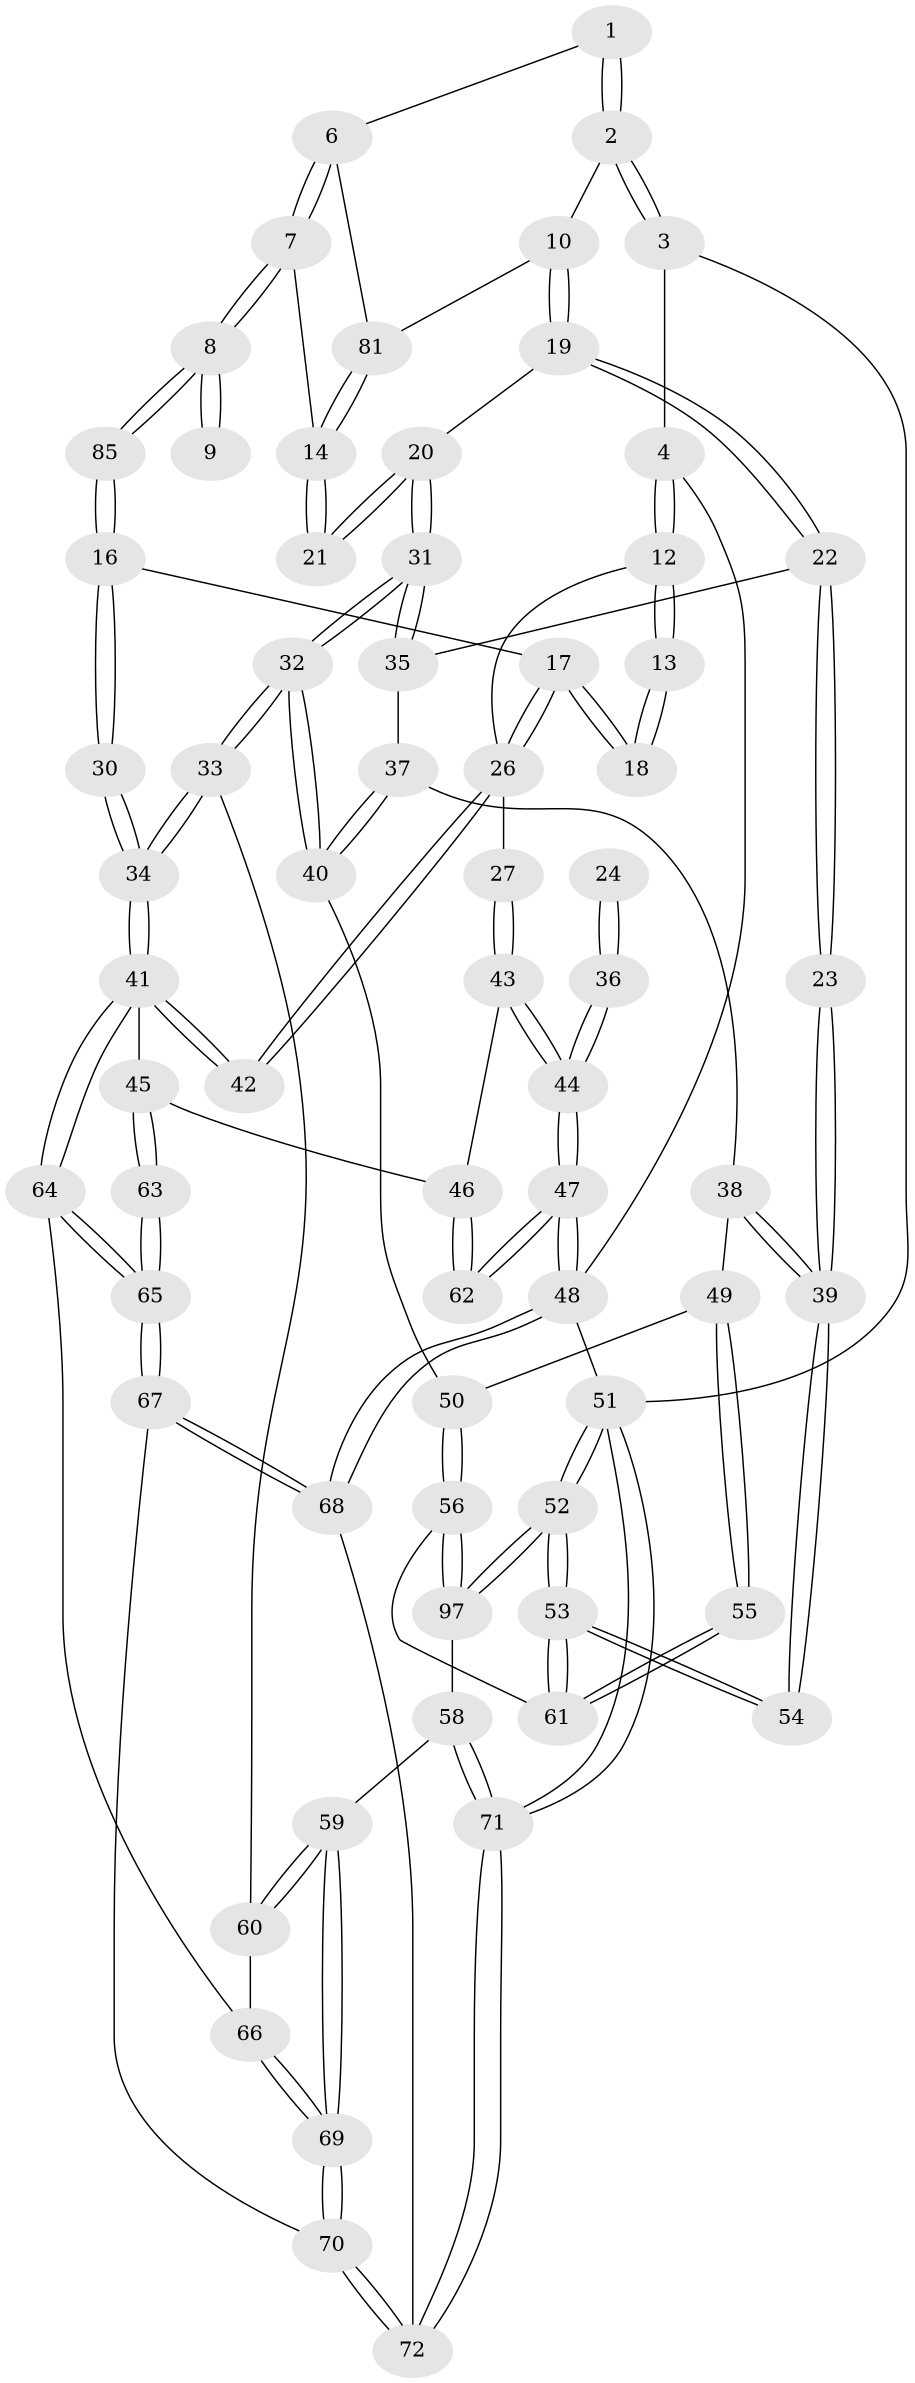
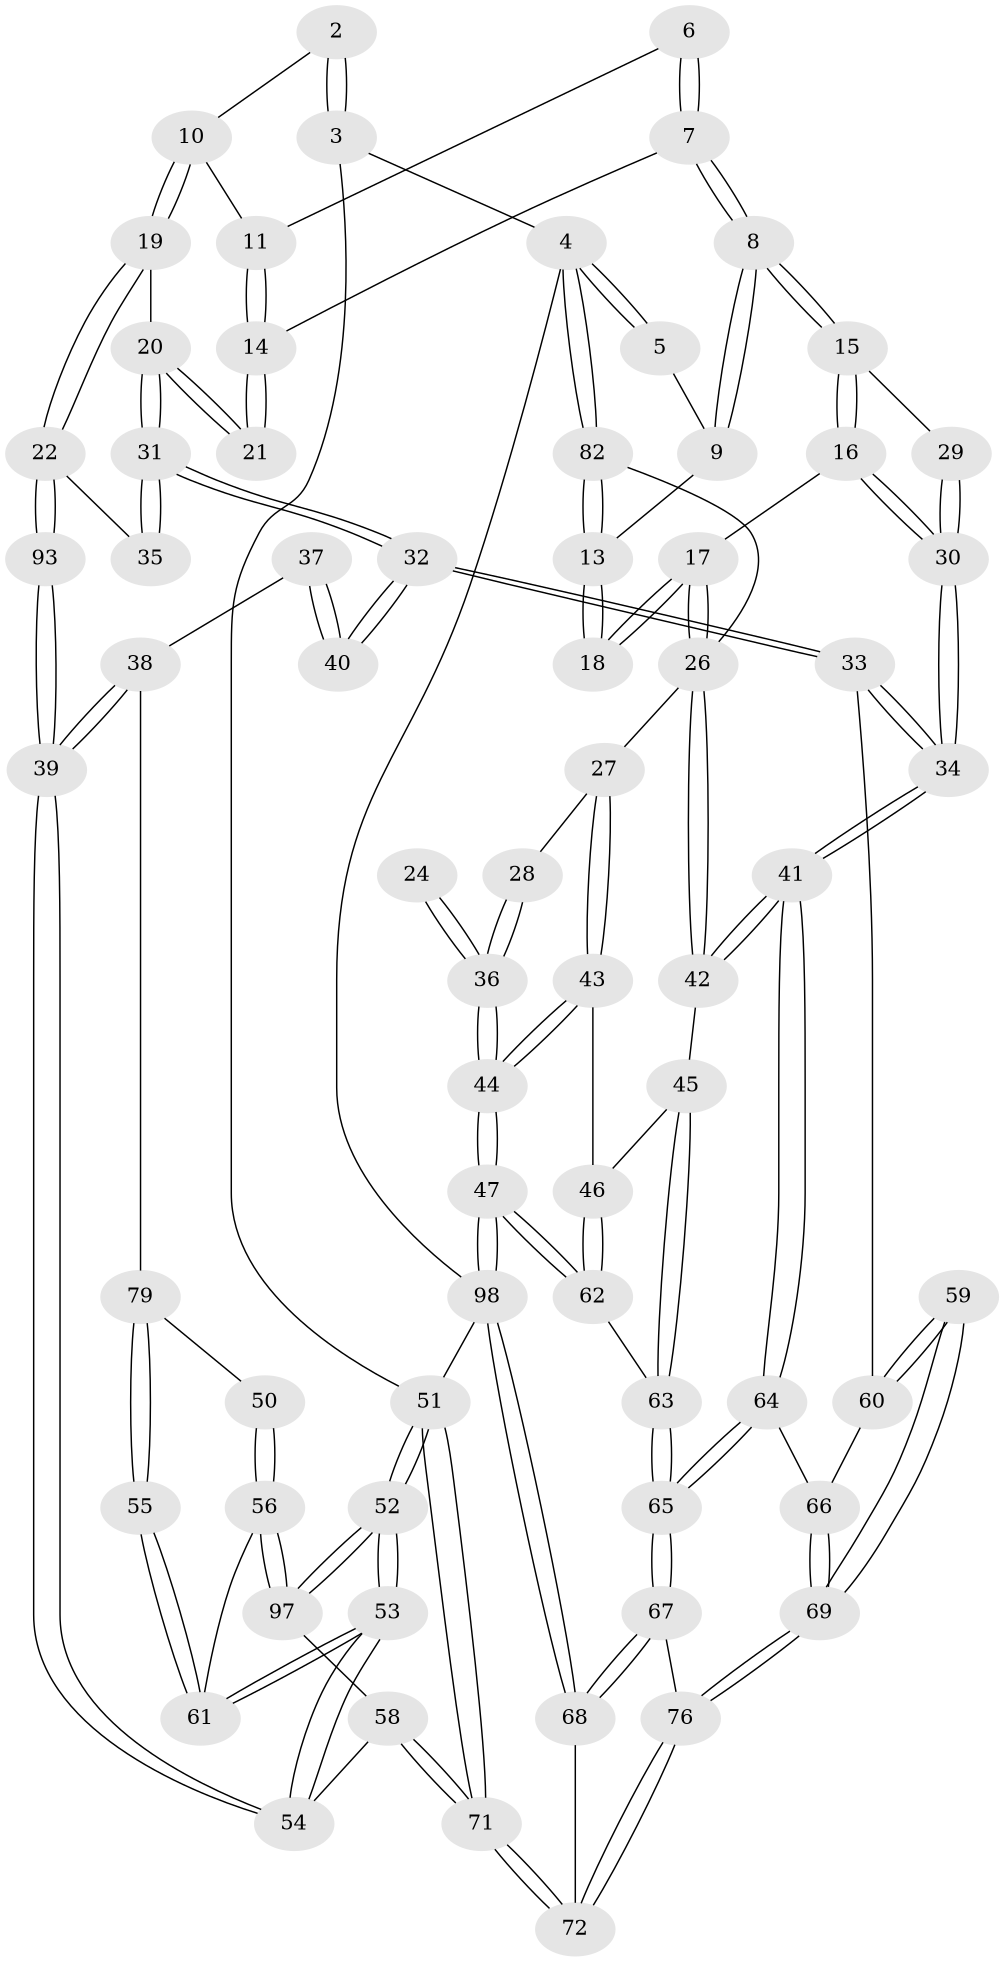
node "1": removed
node "81": label "81" -> "11"
node "5": added
node "85": label "85" -> "15"
node "29": added
edge "9" -- "13": added
node "12": label "12" -> "82"
edge "35" -- "37": removed
node "28": added
node "23": label "23" -> "93"
edge "41" -- "45": now "42" -- "45"
edge "40" -- "50": removed
node "48": label "48" -> "98"
node "49": label "49" -> "79"
edge "62" -- "63": added
edge "58" -- "59": now "58" -- "54"
node "70": label "70" -> "76"
